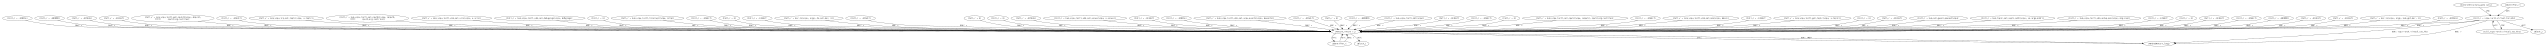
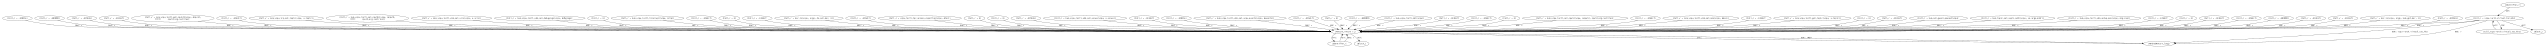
node "(ControlStructure,goto out;)": removed
node "(Call,r = vcpu_ioctl_tpr_access_reporting(vcpu, &tac))": added
